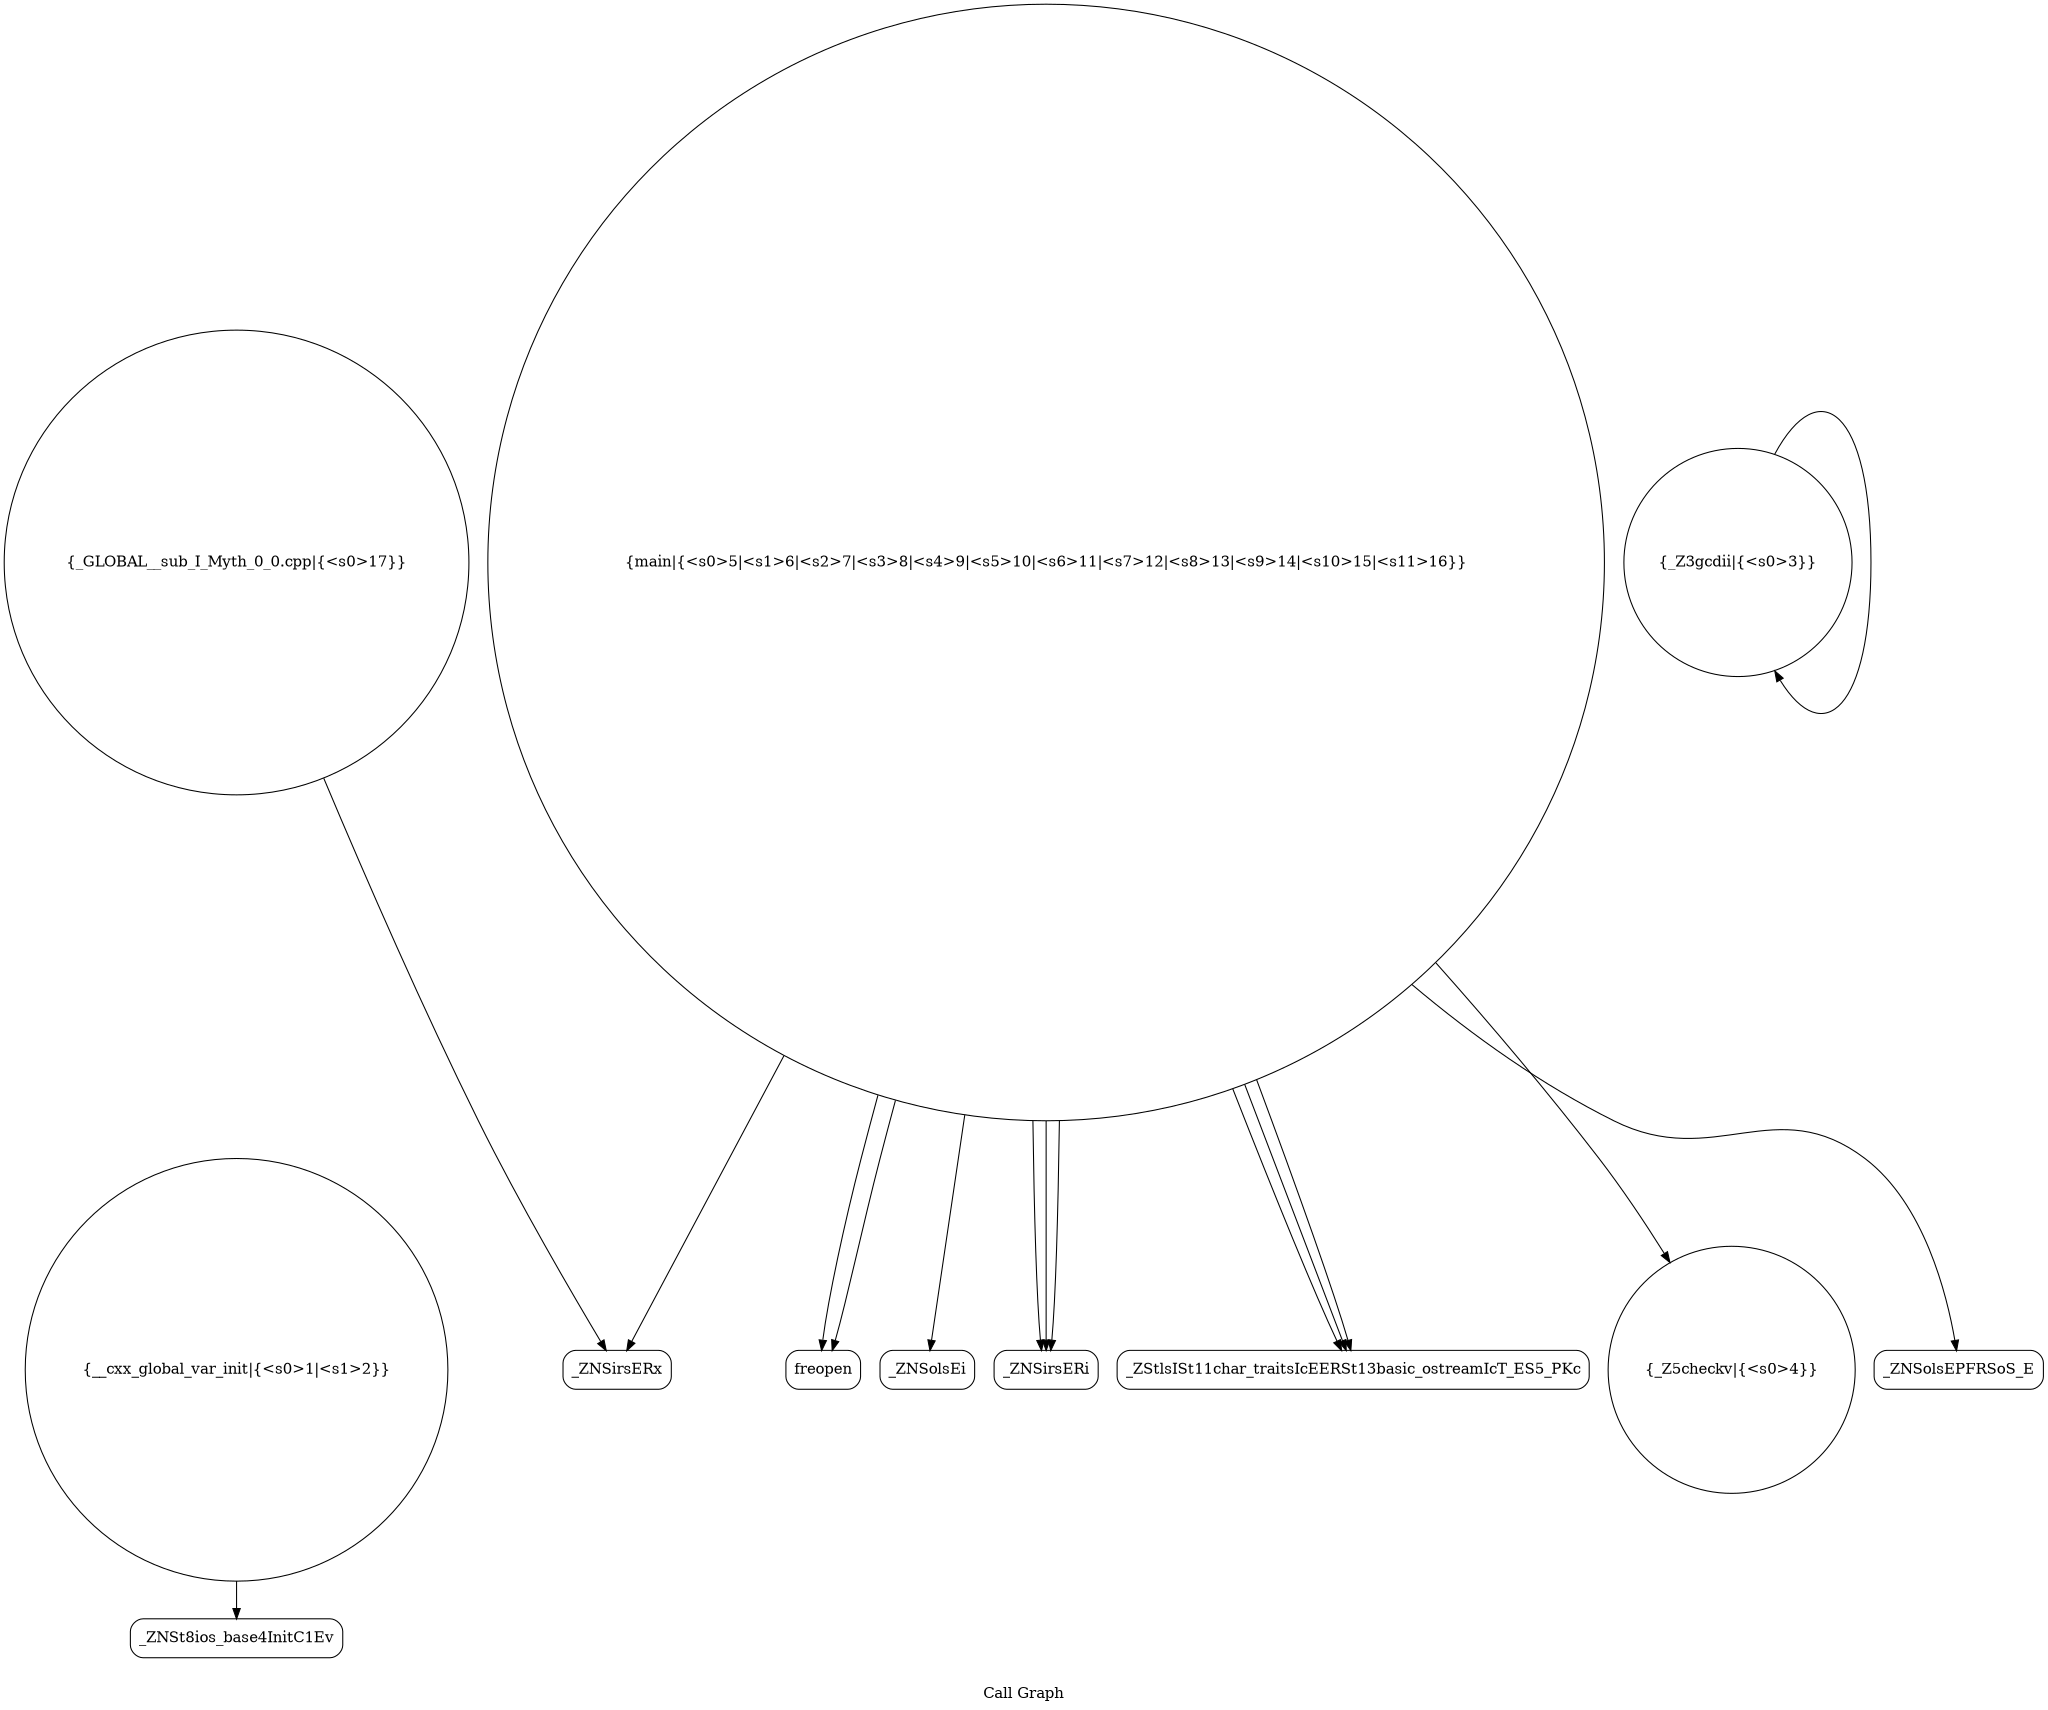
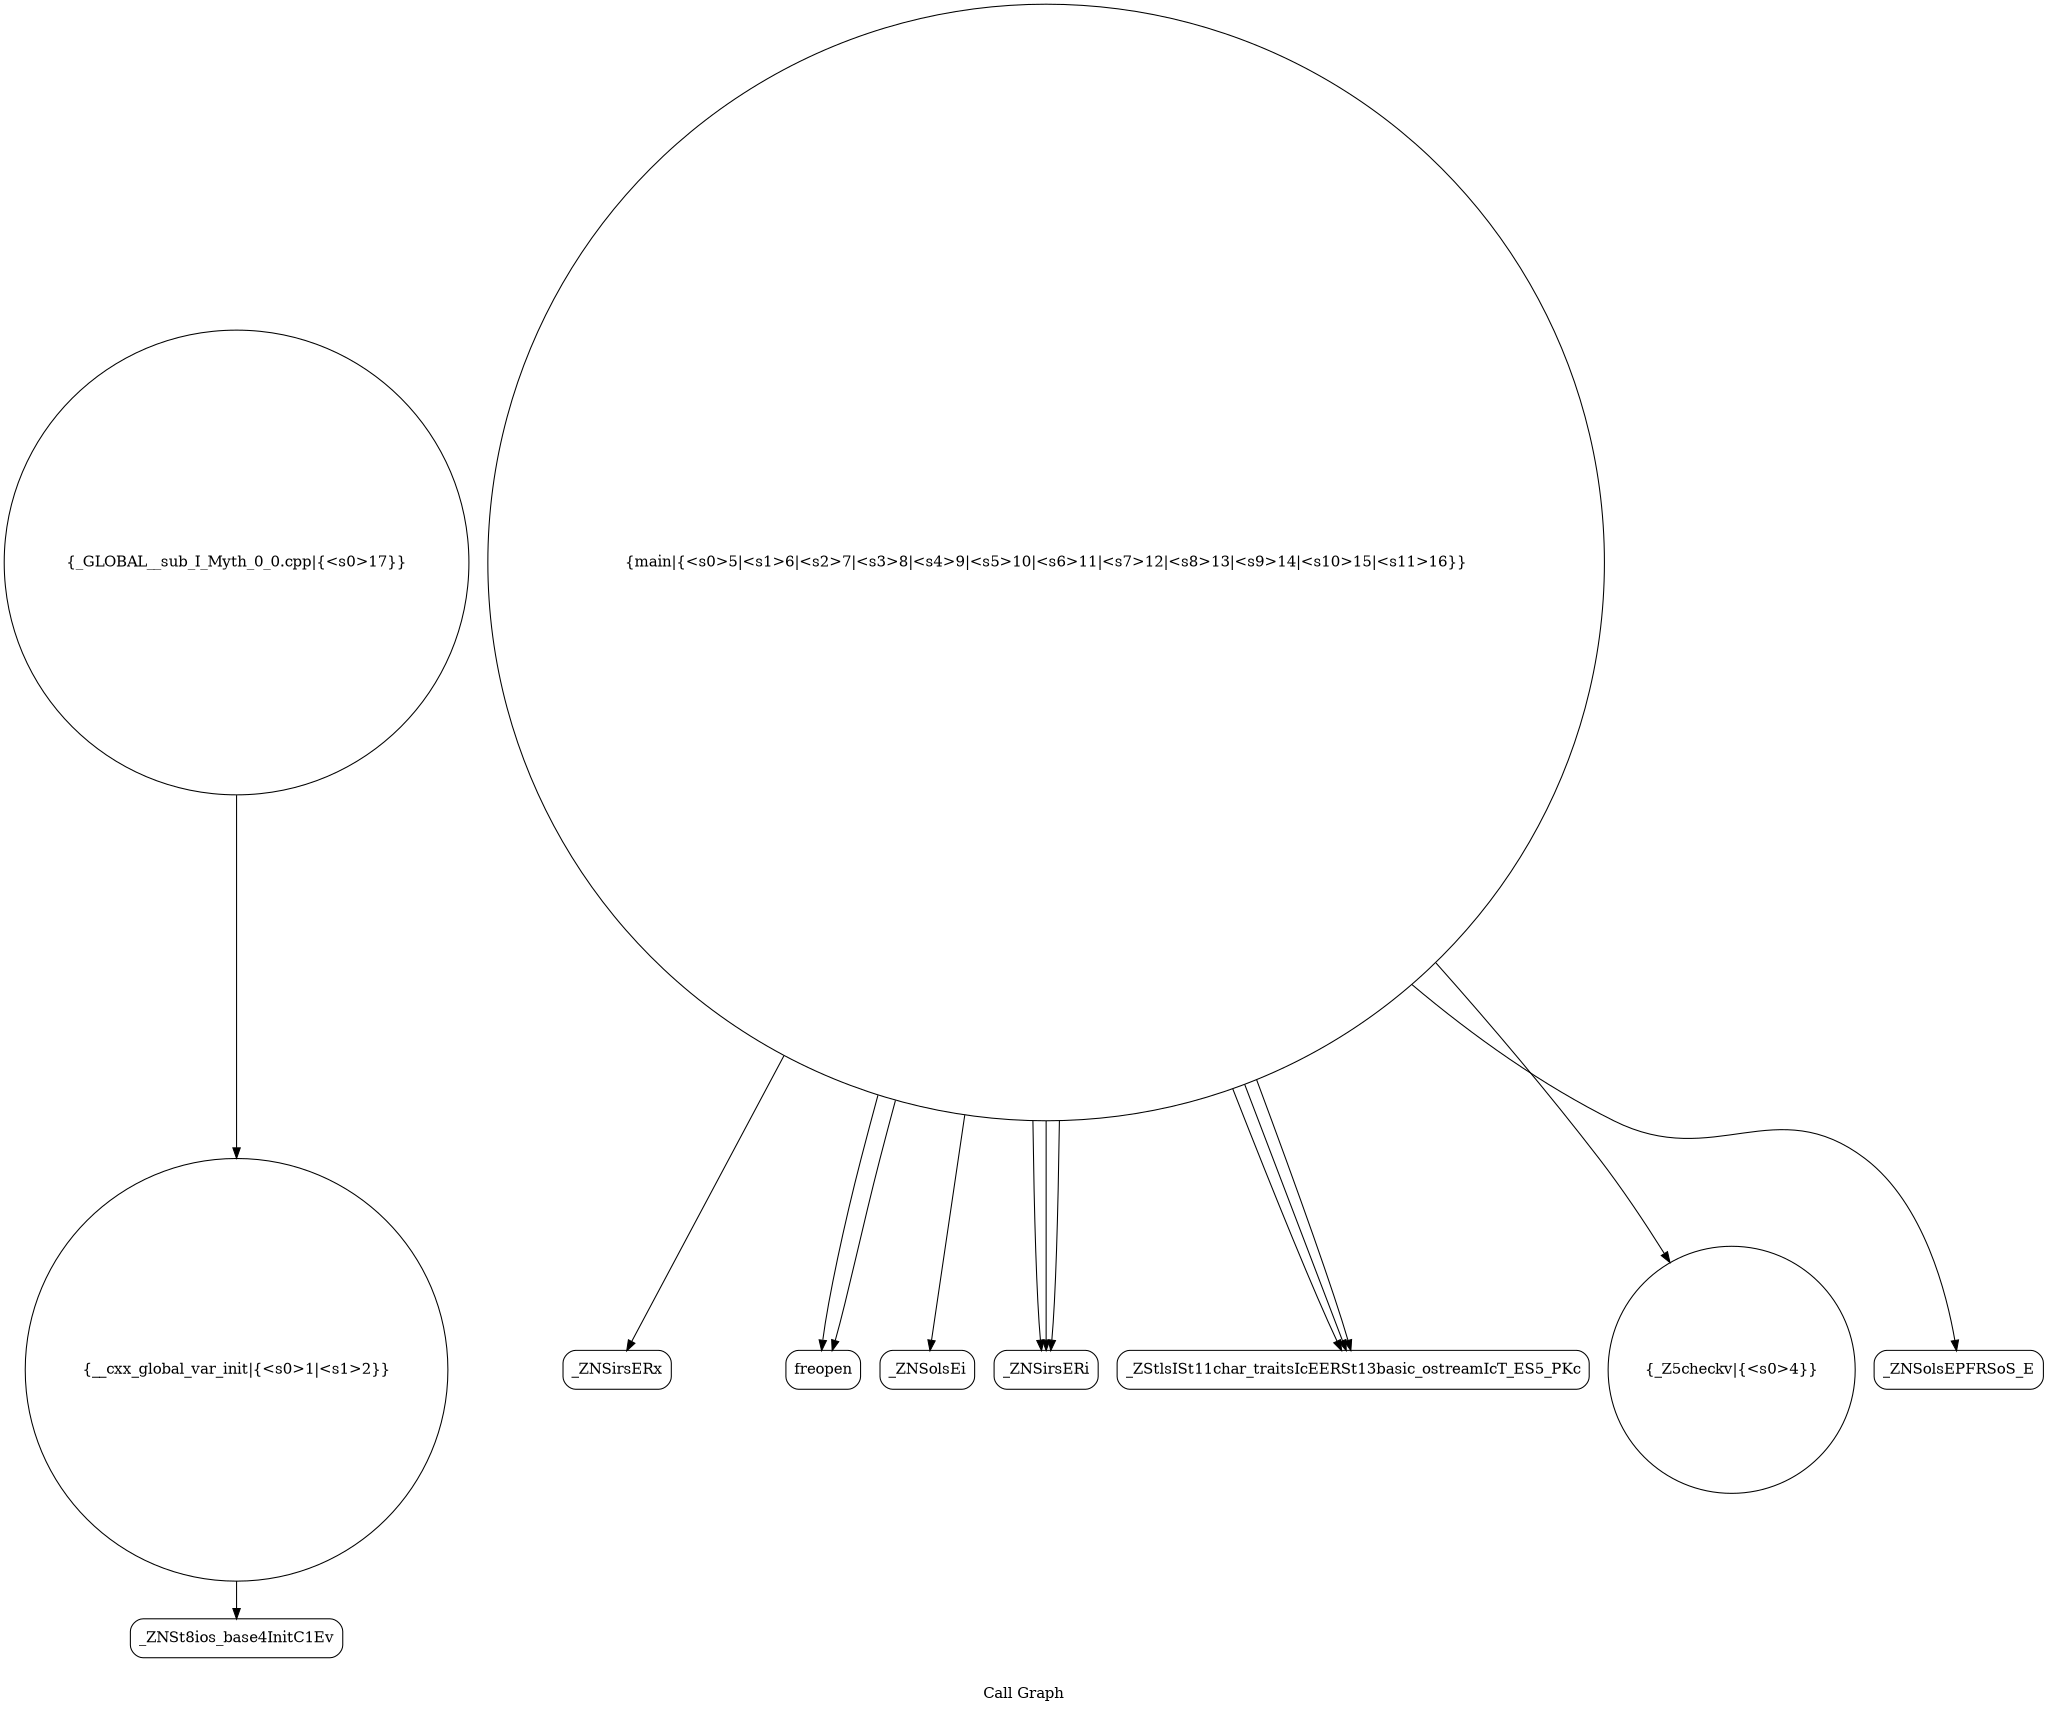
node "{_Z3gcdii|{<s0>3}}": removed
edge "{_GLOBAL__sub_I_Myth_0_0.cpp|{<s0>17}}" -> "_ZNSirsERx": now "{_GLOBAL__sub_I_Myth_0_0.cpp|{<s0>17}}" -> "{__cxx_global_var_init|{<s0>1|<s1>2}}"
